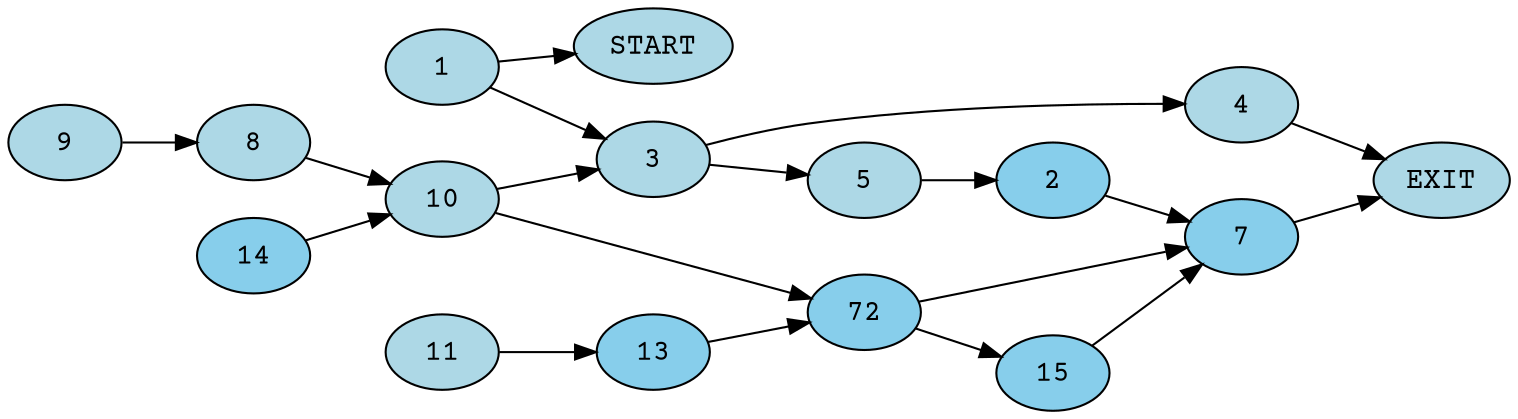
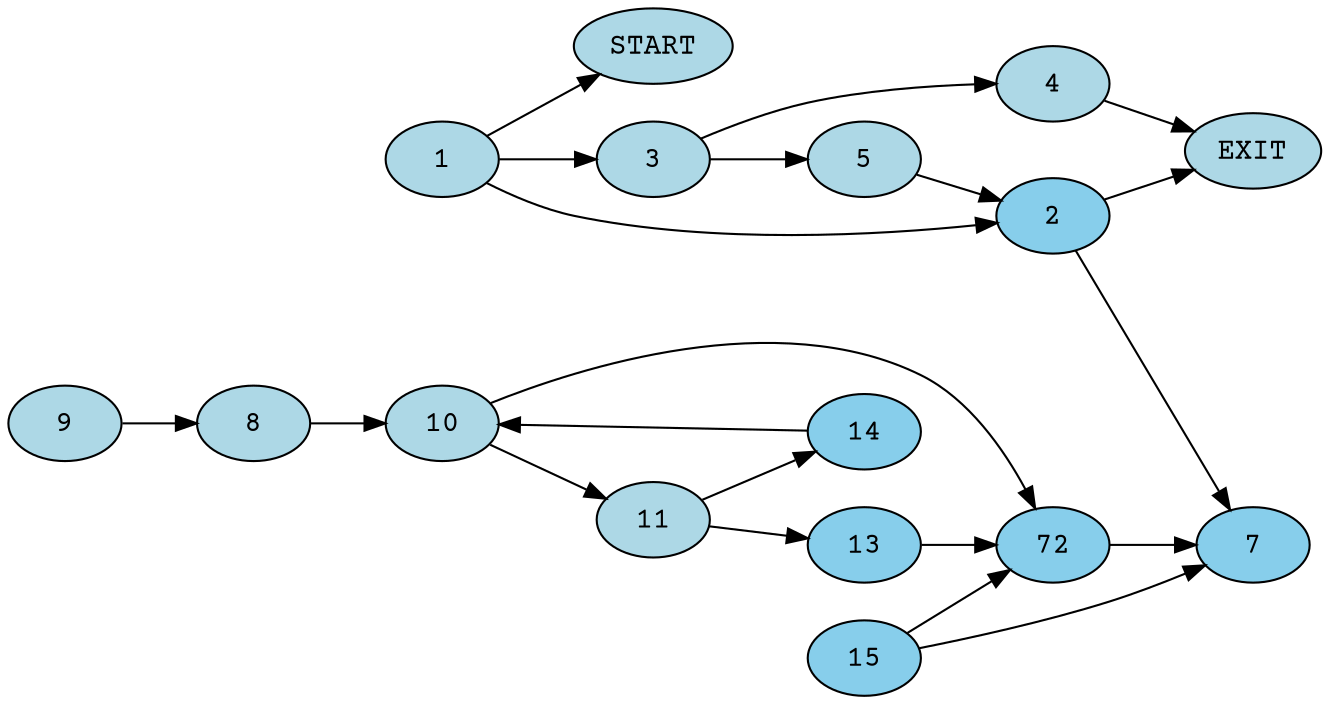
edge "10" -> "3": now "10" -> "11"
edge "7" -> "EXIT": now "2" -> "EXIT"
edge "1" -> "2": added
edge "72" -> "15": reversed
edge "11" -> "14": added
